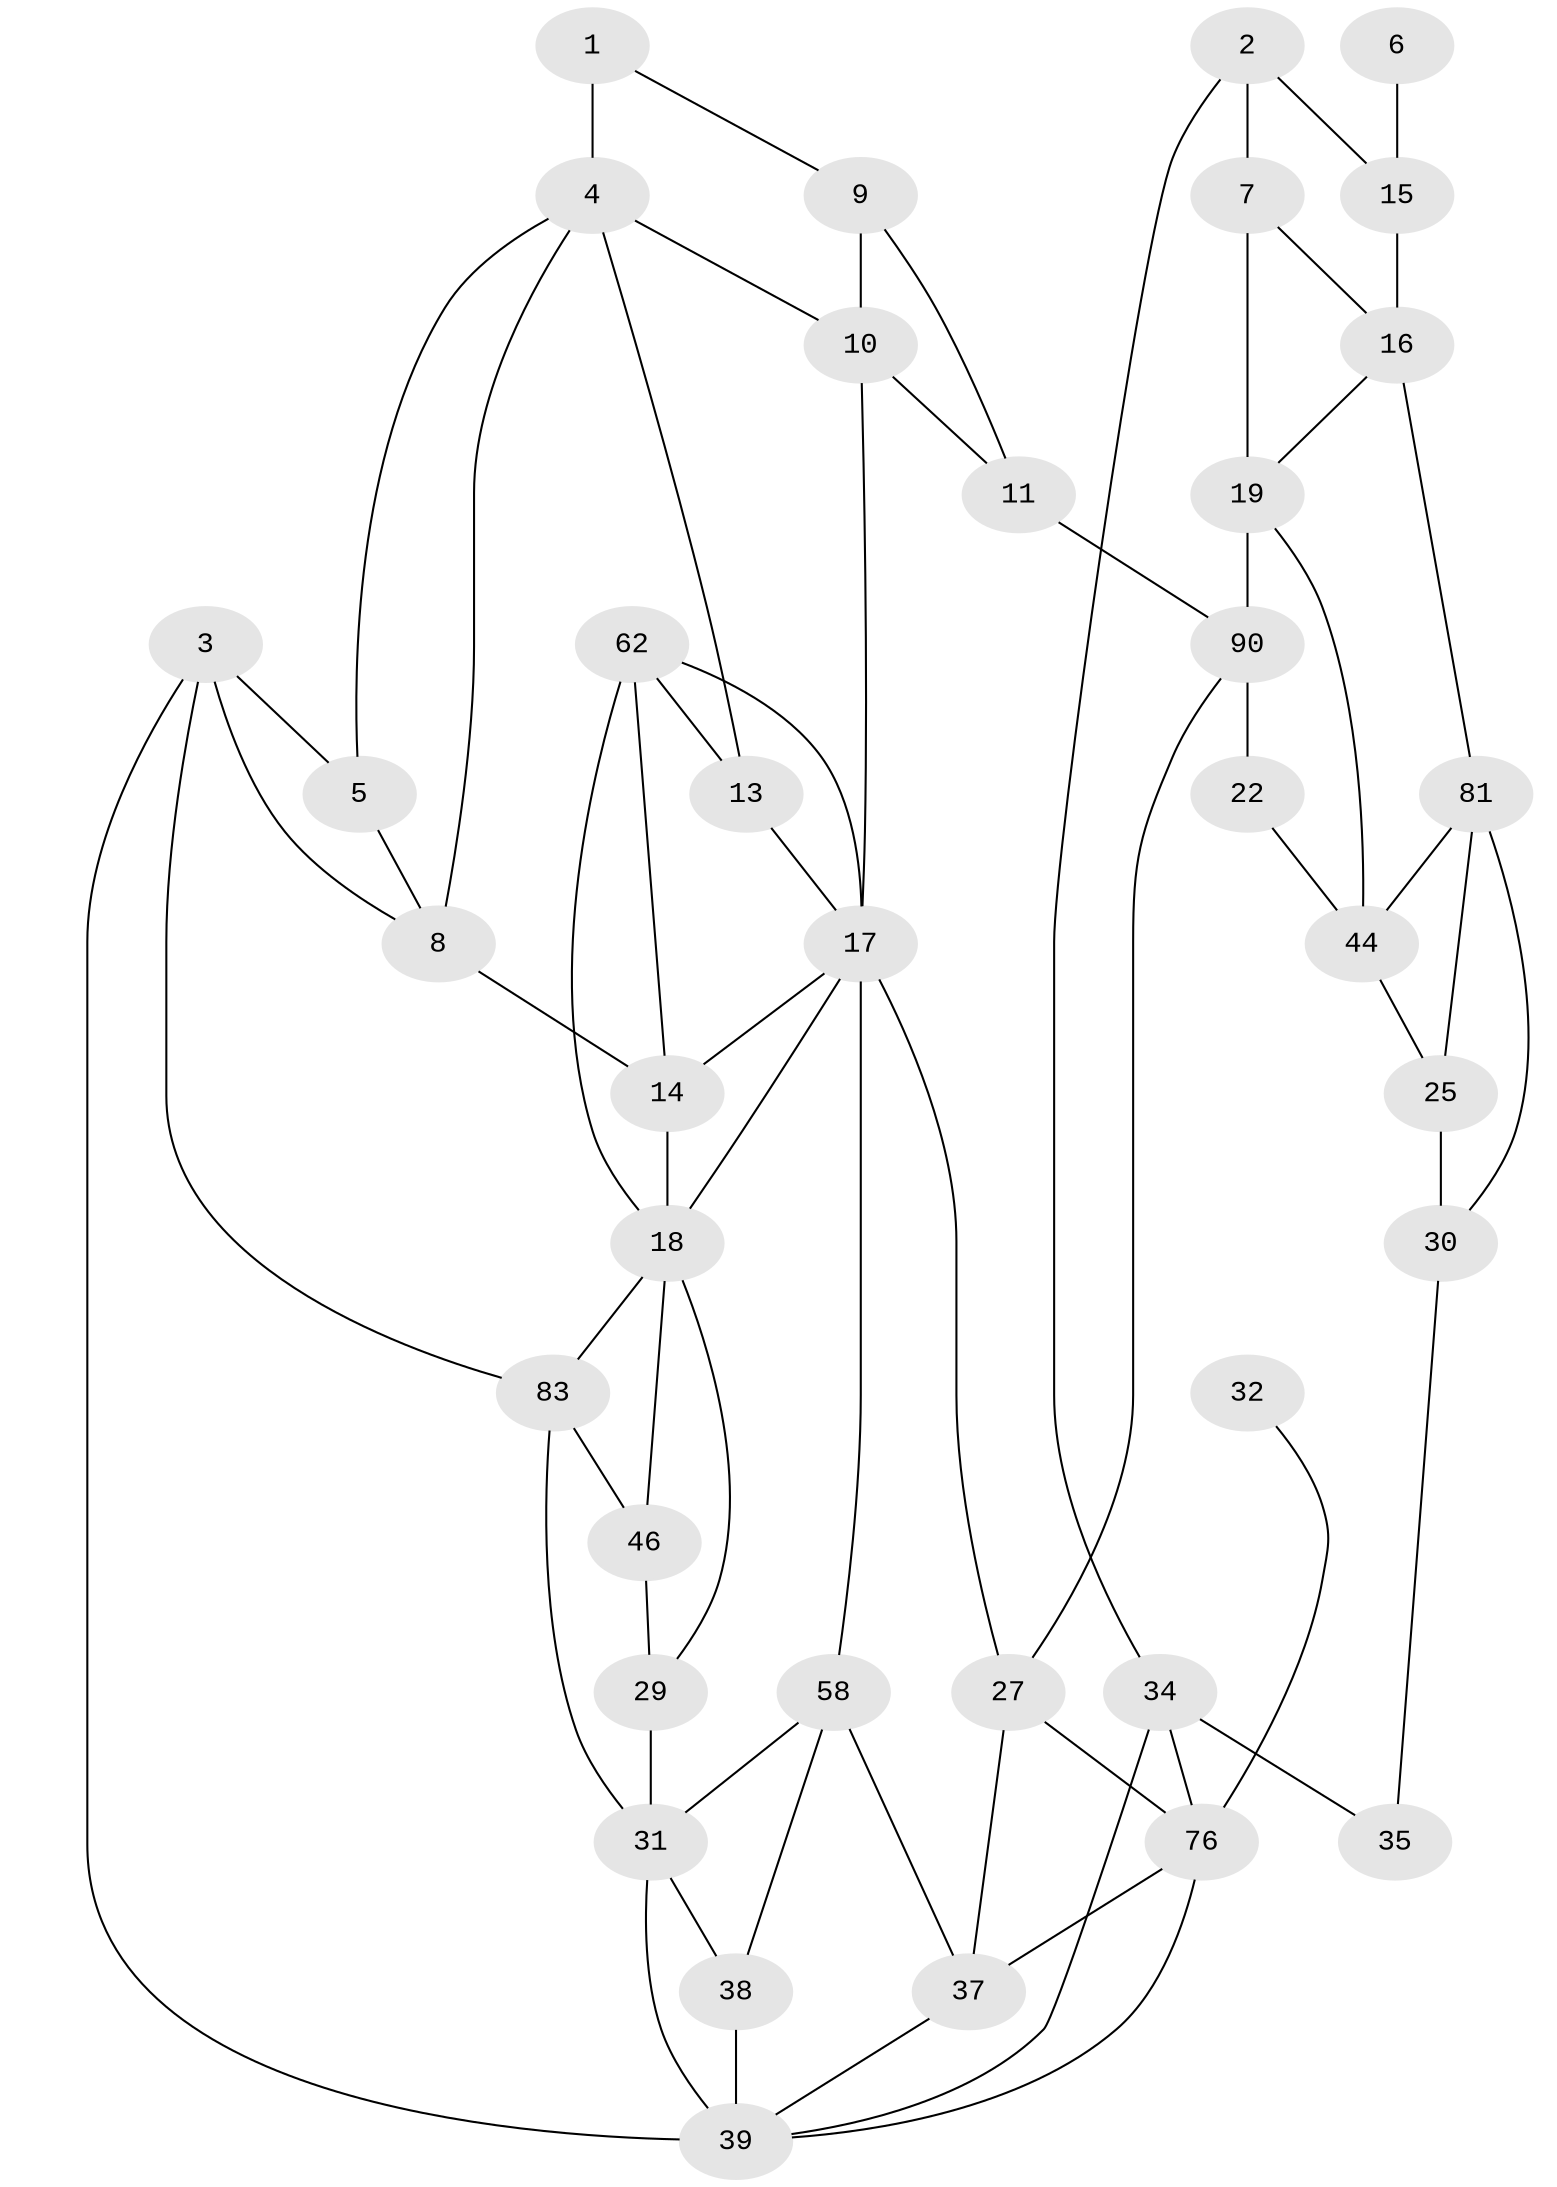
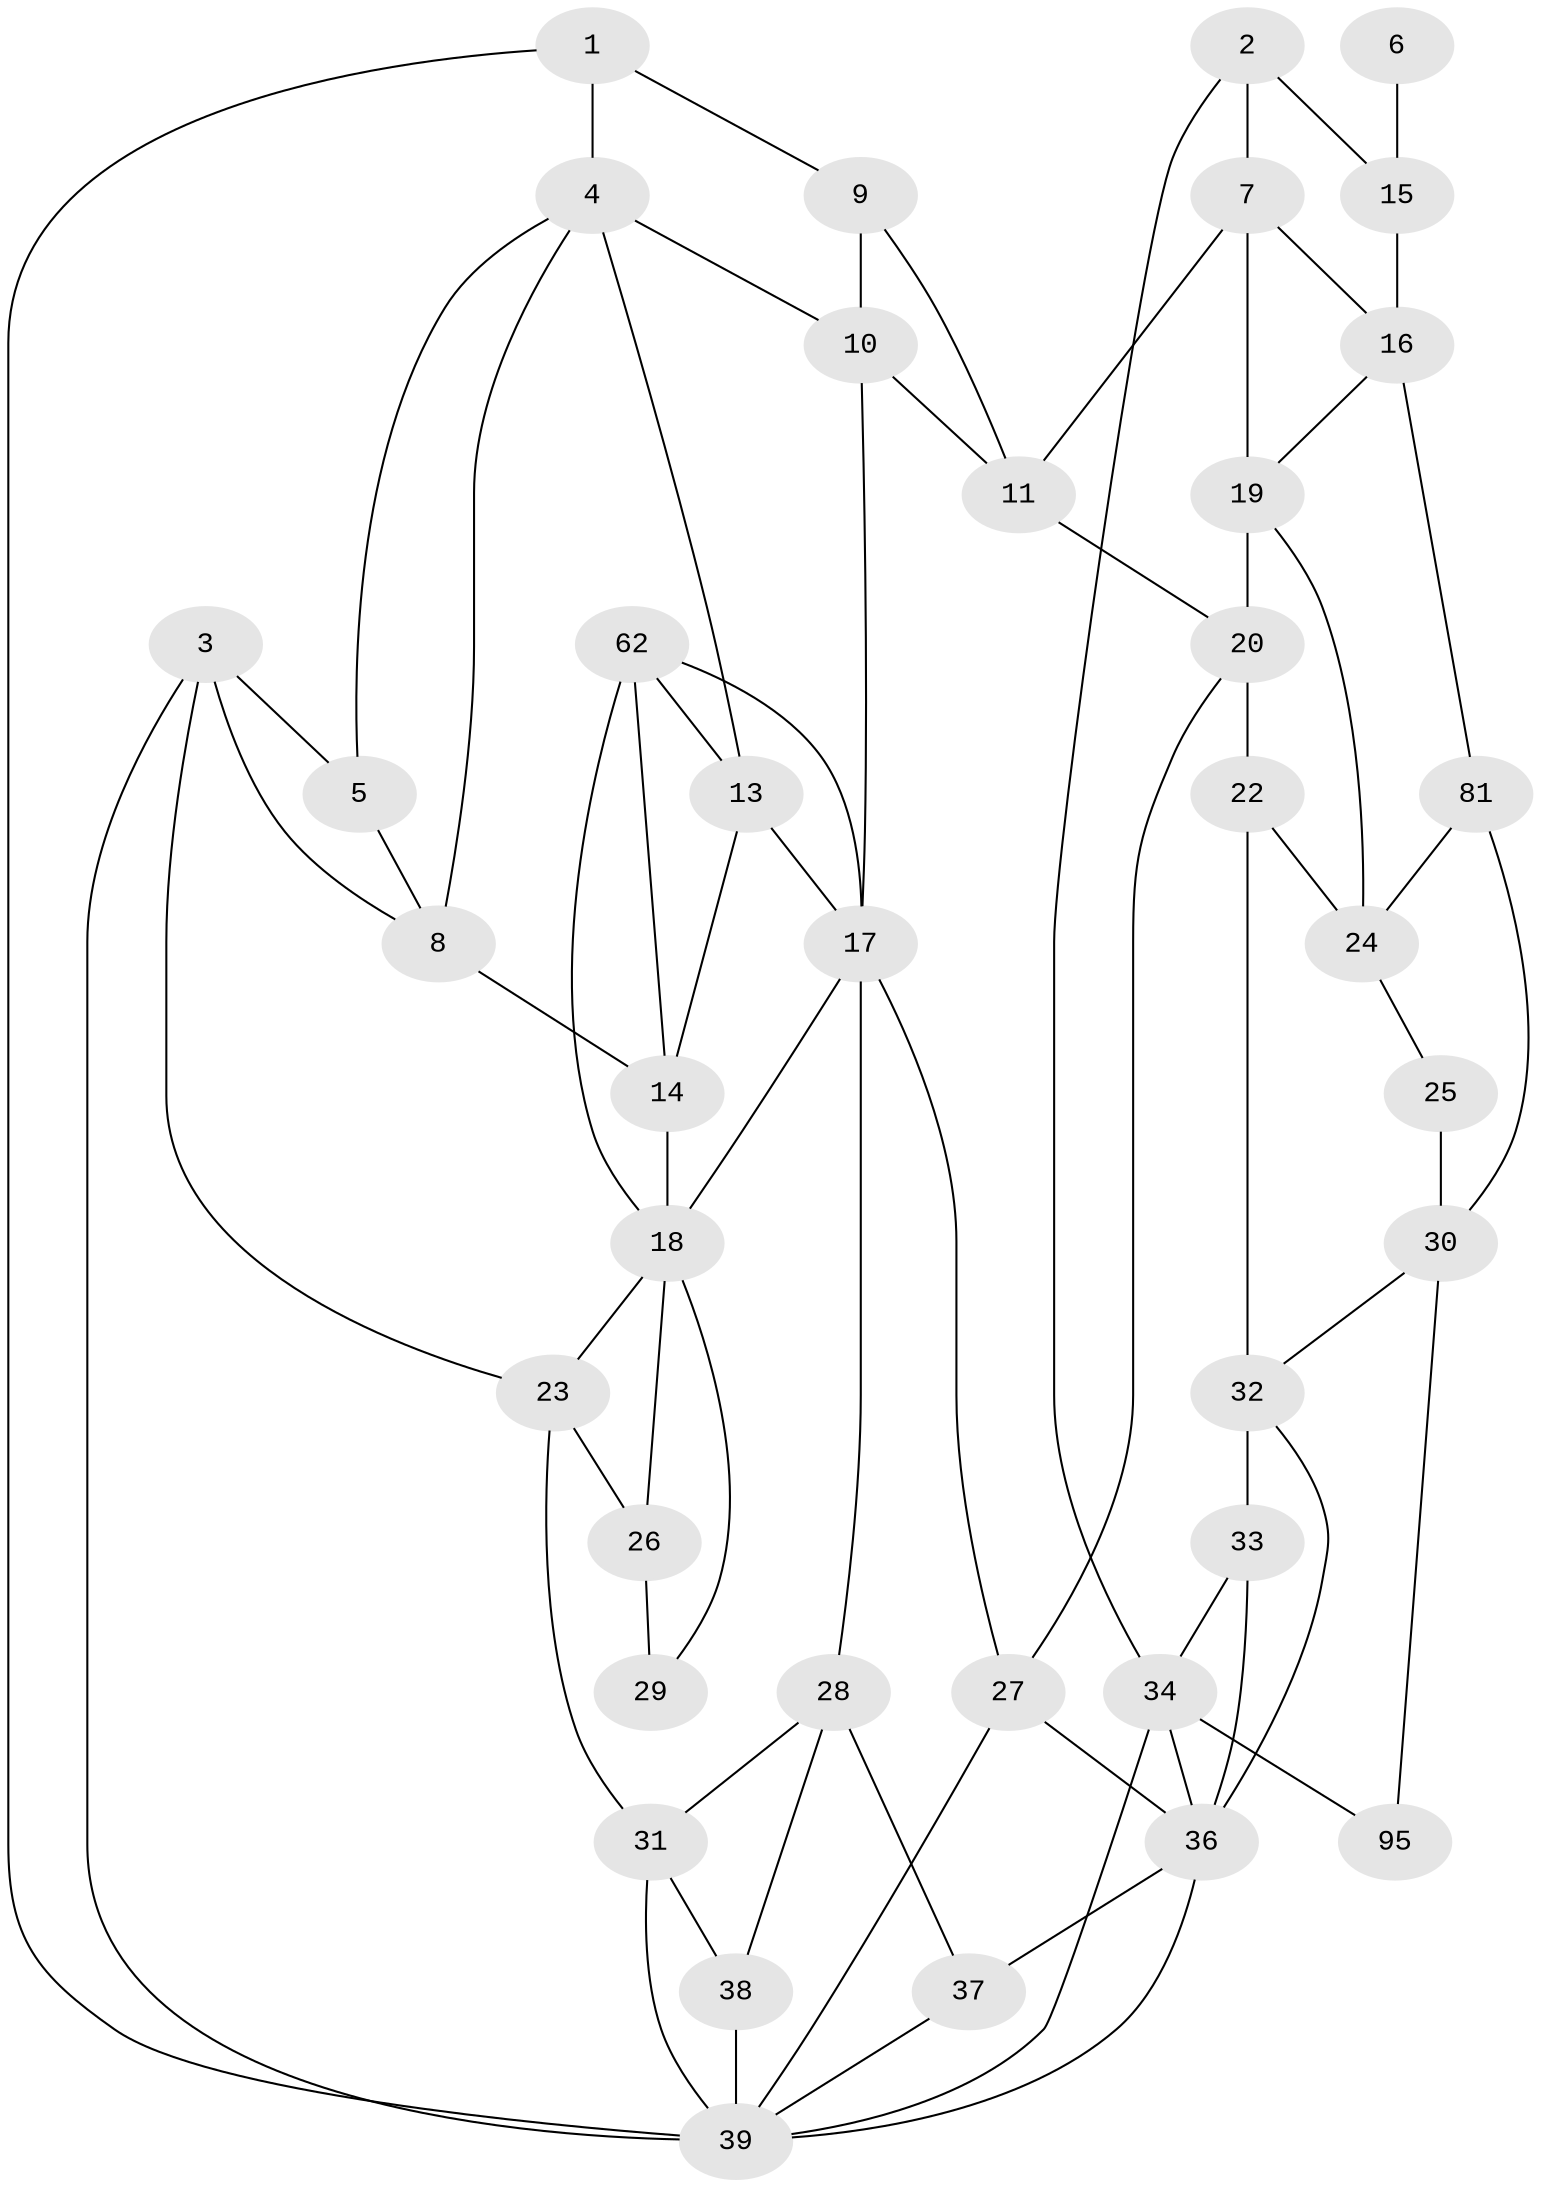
edge "7" -- "11": added
node "90": label "90" -> "20"
node "44": label "44" -> "24"
edge "81" -- "25": removed
edge "17" -- "14": now "13" -- "14"
edge "22" -- "32": added
edge "1" -- "39": added
edge "30" -- "32": added
node "83": label "83" -> "23"
node "46": label "46" -> "26"
node "33": added
node "58": label "58" -> "28"
edge "29" -- "31": removed
edge "27" -- "37": now "27" -- "39"
node "76": label "76" -> "36"
node "35": label "35" -> "95"
